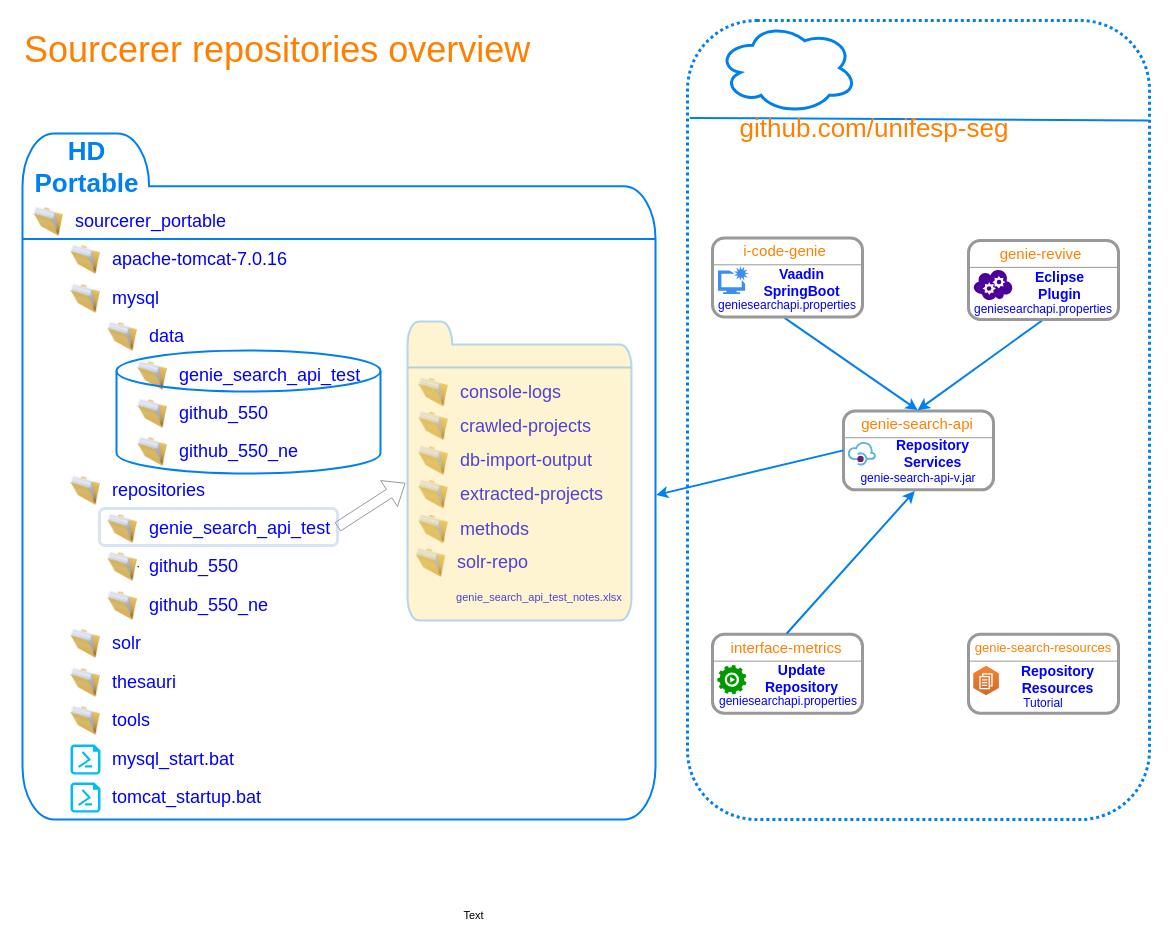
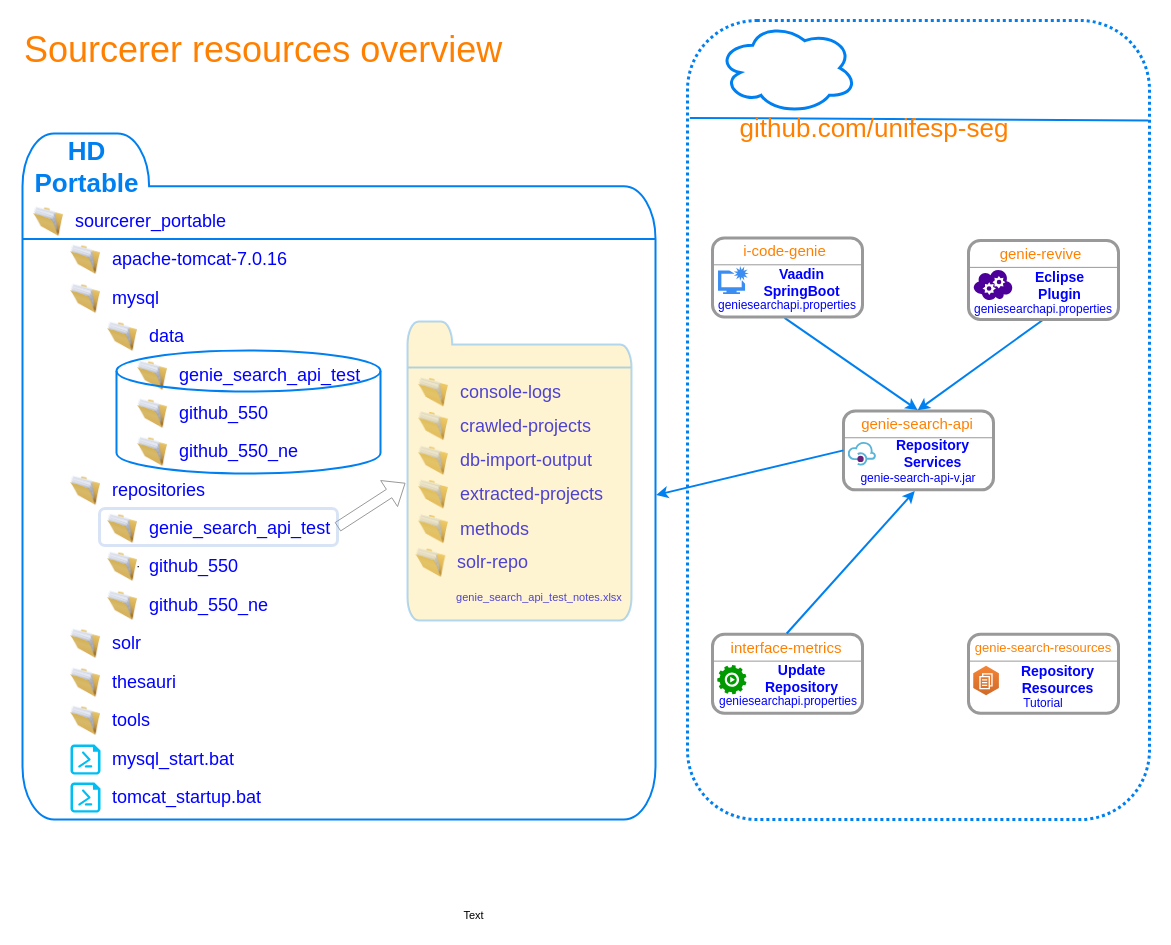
node "Sourcerer repositories overview": label "Sourcerer repositories overview" -> "Sourcerer resources overview"
